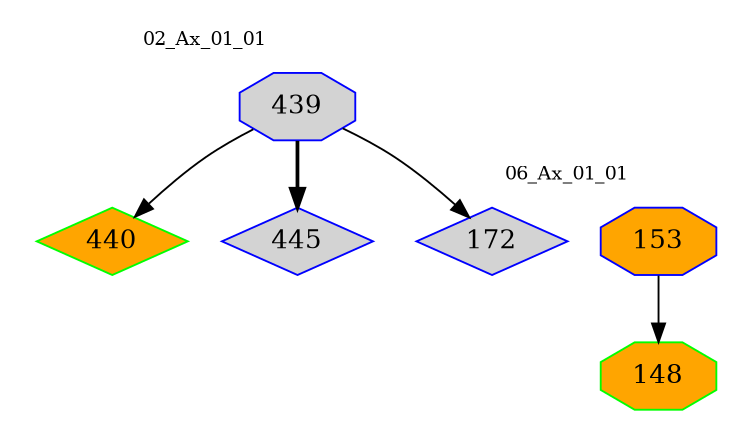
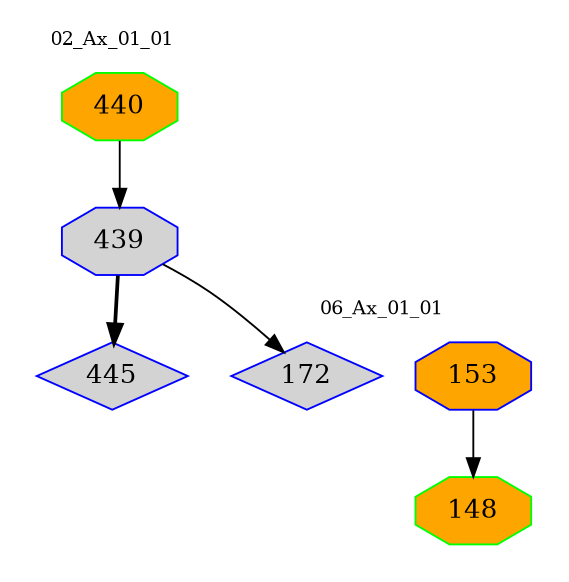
edge "439" -> "440": reversed
node "440": shape diamond -> octagon
